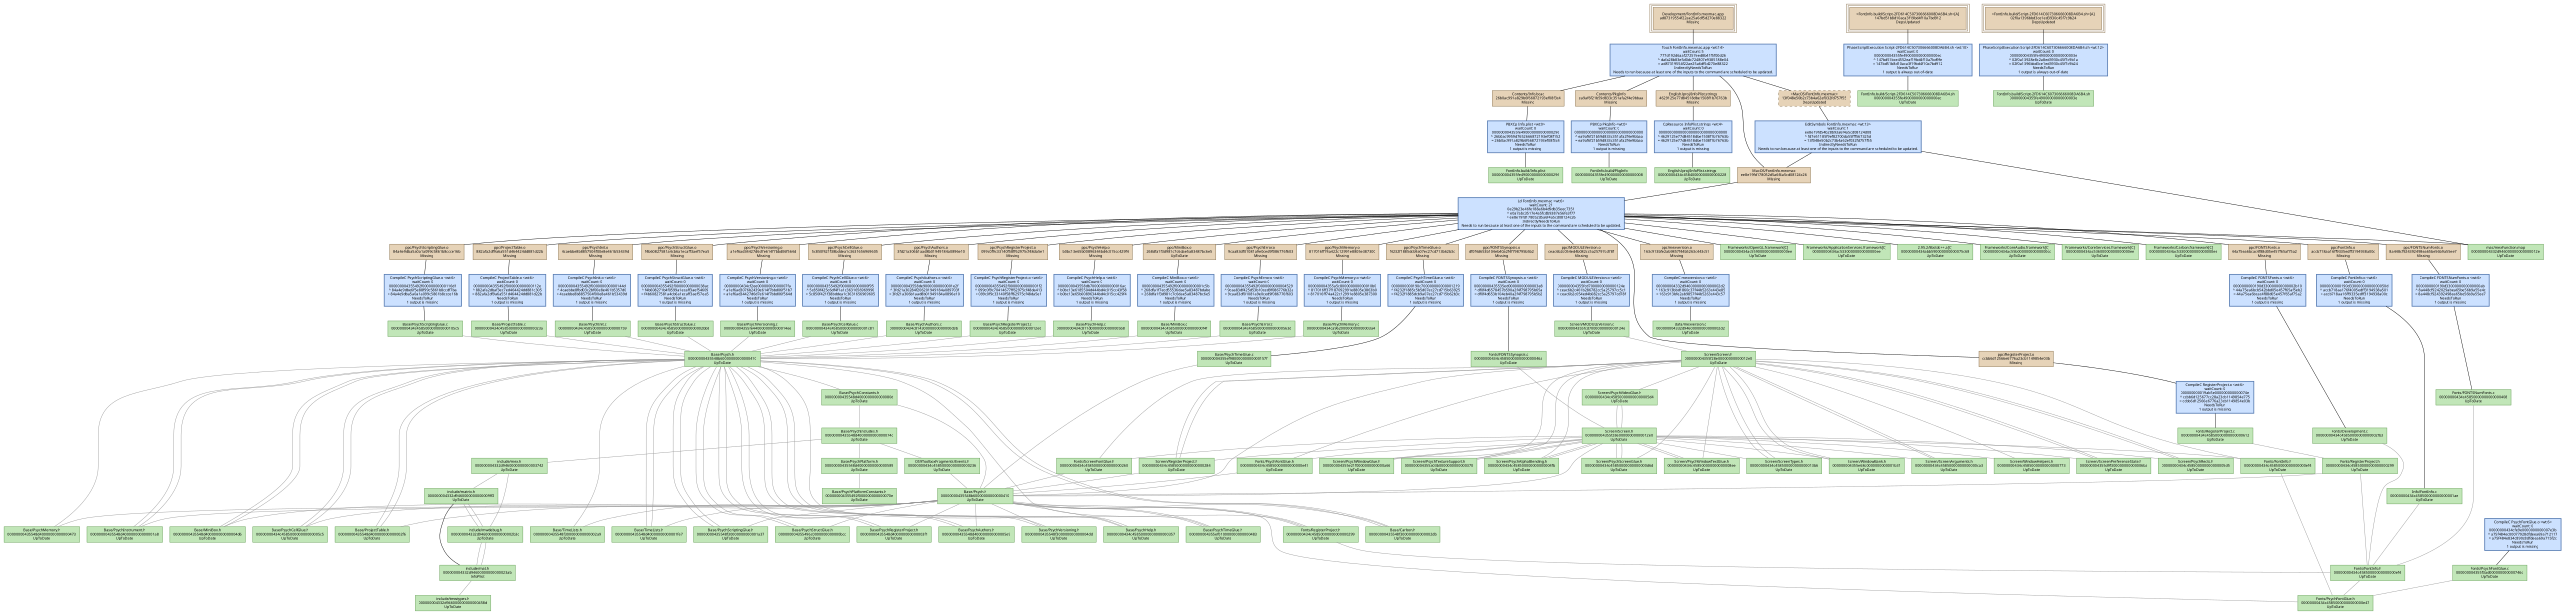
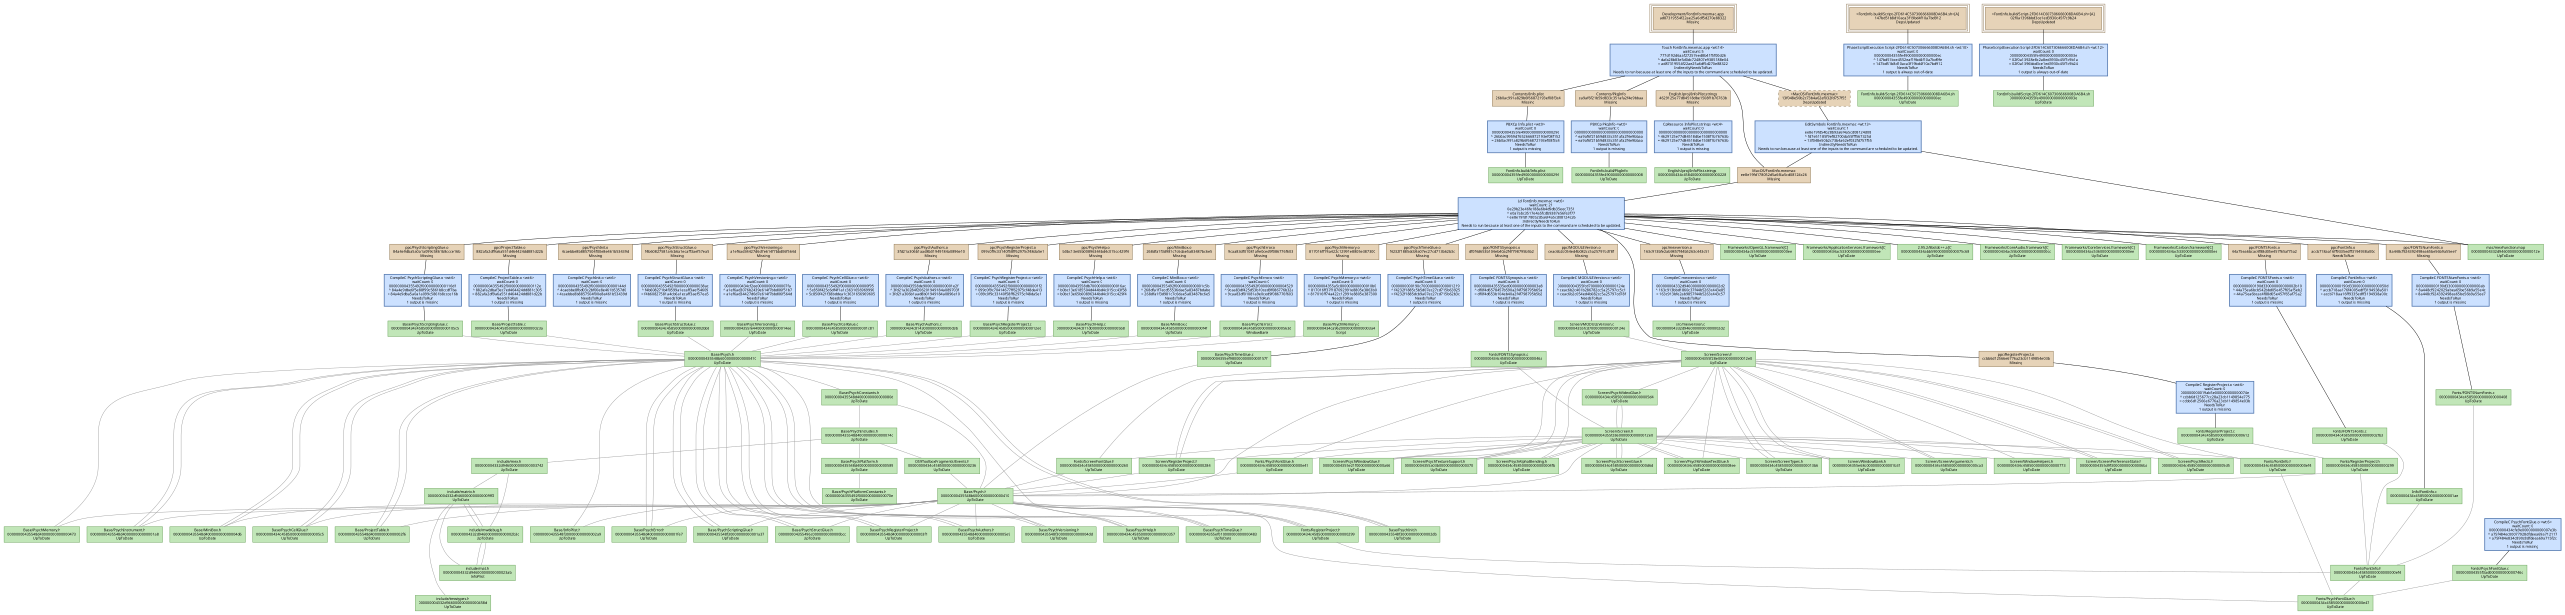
node "Contents/Info.bcac 26b0ac991a829b6f66872193ef08f3c4 Missing": label "Contents/Info.bcac 26b0ac991a829b6f66872193ef08f3c4 Missing" -> "Contents/Info.plist 26b0ac991a829b6f66872193ef08f3c4 Missing"
node "ppc/PsychCellGlue.o 5c850f421f38bddea1c3631656969605 Missing": removed
node "ppc/MiniBox.o 268dfa1f3d981c7c6dae5a83487bc6e5 UpToDate": label "ppc/MiniBox.o 268dfa1f3d981c7c6dae5a83487bc6e5 UpToDate" -> "ppc/MiniBox.o 268dfa1f3d981c7c6dae5a83487bc6e5 Missing"
node "ppc/FontInfo.o accb718aa16ff9335edff3194938a00c Missing": label "ppc/FontInfo.o accb718aa16ff9335edff3194938a00c Missing" -> "ppc/FontInfo.o accb718aa16ff9335edff3194938a00c NeedsToRun"
node "Base/PsychInit.c 00000000434c45850000000000000759 UpToDate": removed
node "Base/PsychError.c 00000000434c4585000000000000563d UpToDate": label "Base/PsychError.c 00000000434c4585000000000000563d UpToDate" -> "Base/PsychError.c 00000000434c4585000000000000563d WindowBank"
node "Base/PsychMemory.c 00000000434ca96200000000000003a4 UpToDate": label "Base/PsychMemory.c 00000000434ca96200000000000003a4 UpToDate" -> "Base/PsychMemory.c 00000000434ca96200000000000003a4 Script"
node "dafa/mexversion.c 000000004332d94600000000000002d2 UpToDate": label "dafa/mexversion.c 000000004332d94600000000000002d2 UpToDate" -> "src/mexversion.c 000000004332d94600000000000002d2 UpToDate"
node "Fonts/Development.c 00000000434c45850000000000002fb3 UpToDate": label "Fonts/Development.c 00000000434c45850000000000002fb3 UpToDate" -> "Fonts/FONTSFonts.c 00000000434c45850000000000002fb3 UpToDate"
node "Base/TimeLists.h 00000000435548f300000000000002a9 UpToDate": label "Base/TimeLists.h 00000000435548f300000000000002a9 UpToDate" -> "Base/InfoPlist.h 00000000435548f300000000000002a9 UpToDate"
node "Base/TimeLists.h 00000000435548d40000000000001fe7 UpToDate": label "Base/TimeLists.h 00000000435548d40000000000001fe7 UpToDate" -> "Base/PsychError.h 00000000435548d40000000000001fe7 UpToDate"
node "Base/Carbon.h 00000000435548f300000000000002db UpToDate": label "Base/Carbon.h 00000000435548f300000000000002db UpToDate" -> "Base/PsychInit.h 00000000435548f300000000000002db UpToDate"
edge "include/matrix.h 000000004332d9460000000000009ff2 UpToDate" -- "include/mat.h 000000004332d94600000000000023ab InfoPlist": color black -> gray60
edge "include/mat.h 000000004332d94600000000000023ab InfoPlist" -- "include/tmwtypes.h 000000004332d946000000000000458d UpToDate": now "include/matrix.h 000000004332d9460000000000009ff2 UpToDate" -- "include/tmwtypes.h 000000004332d946000000000000458d UpToDate"
